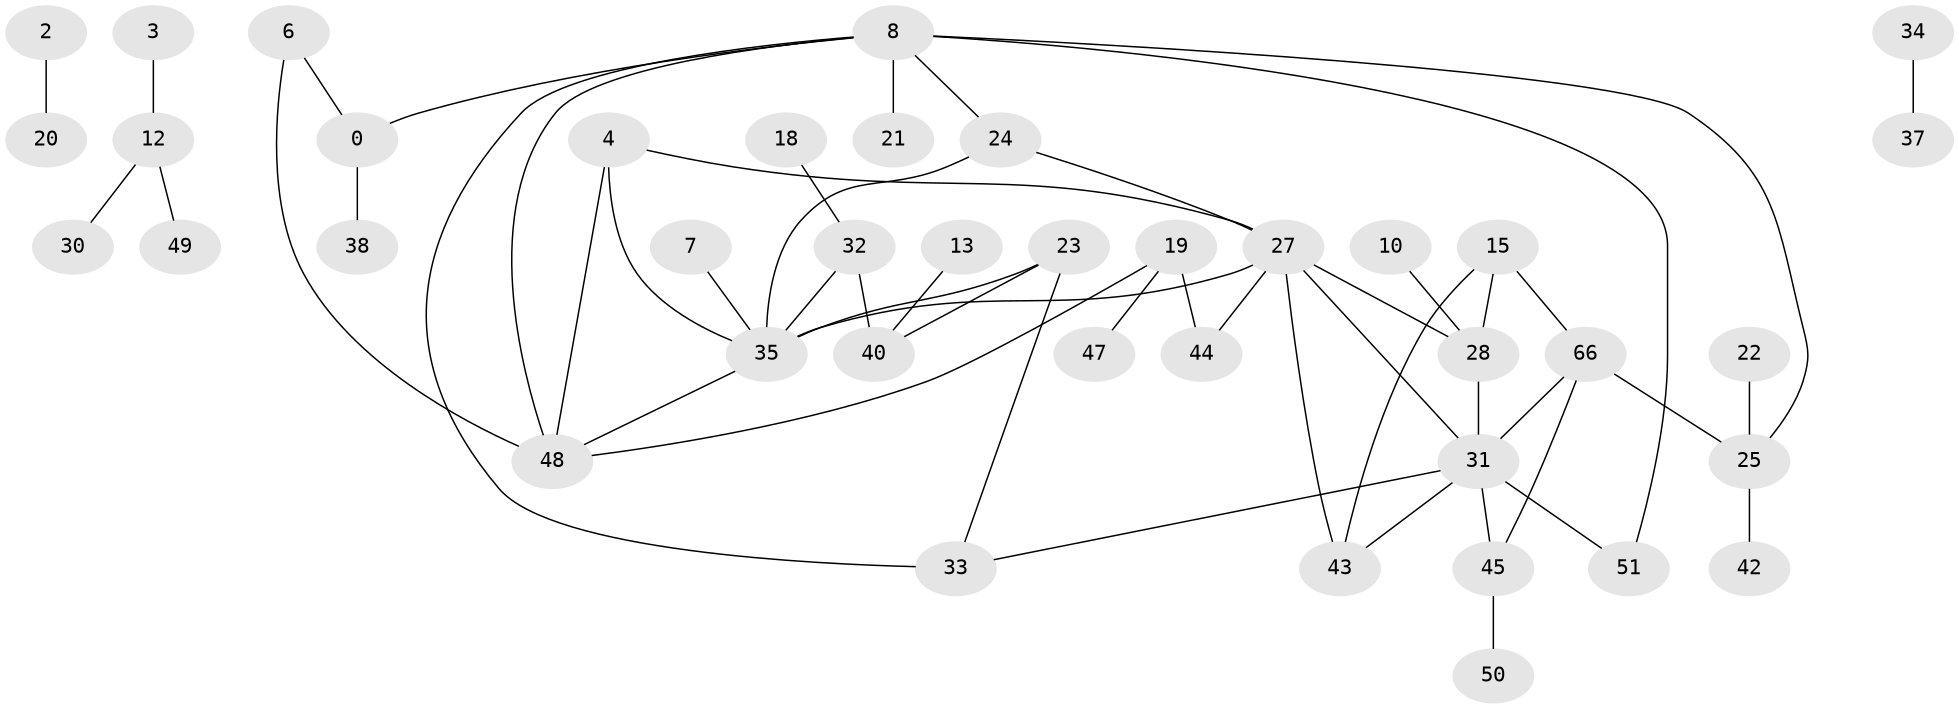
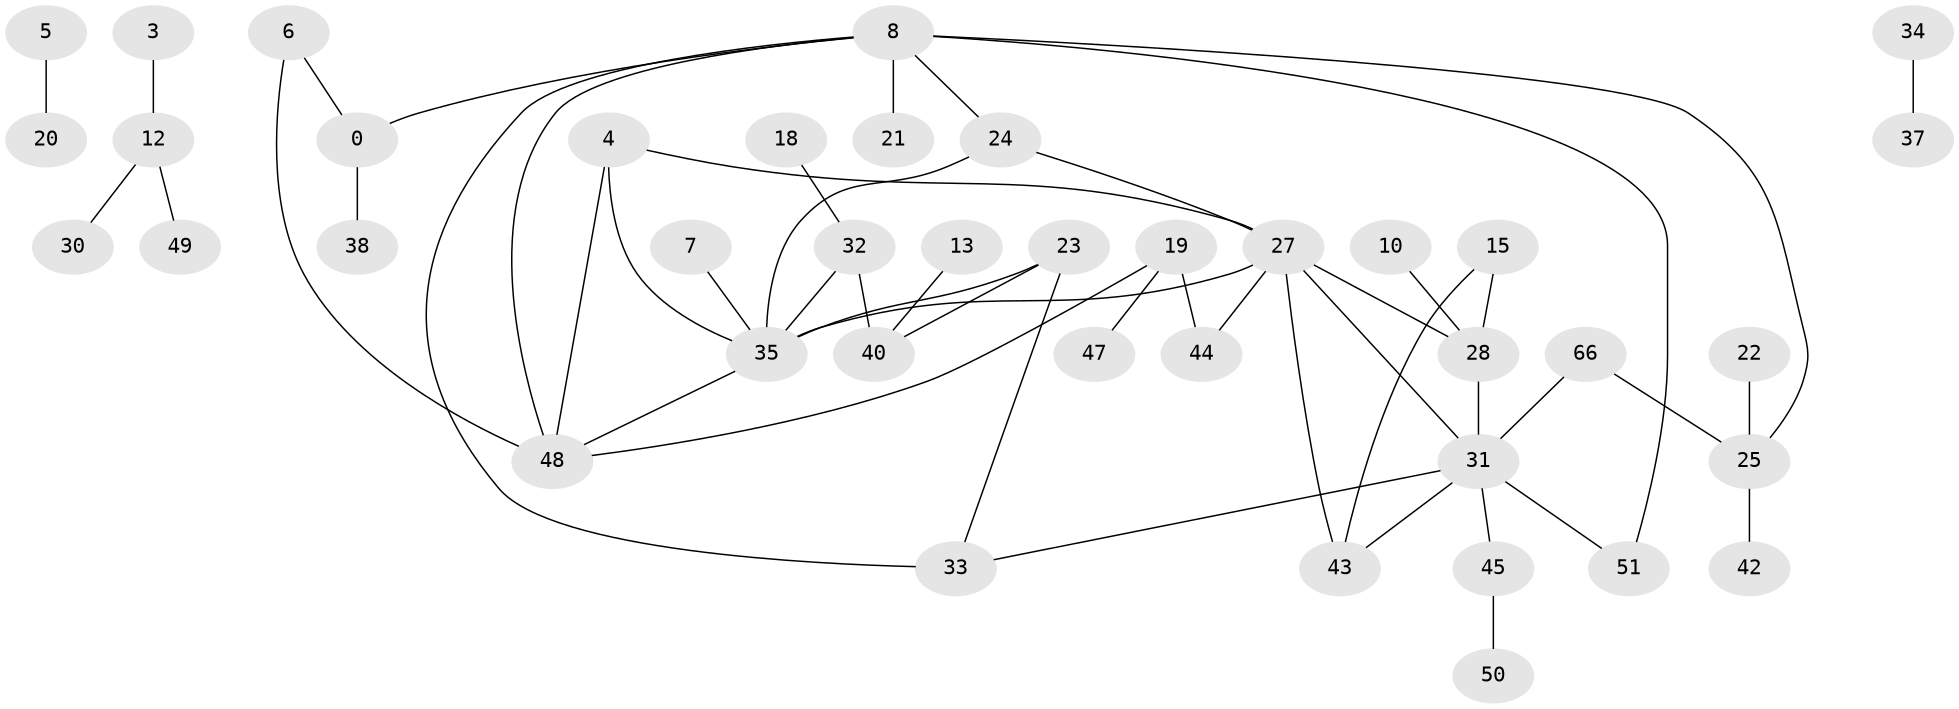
node "2": label "2" -> "5"
edge "15" -- "66": removed
edge "66" -- "45": removed
